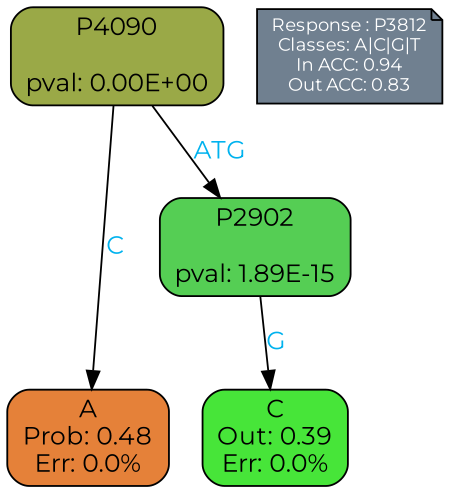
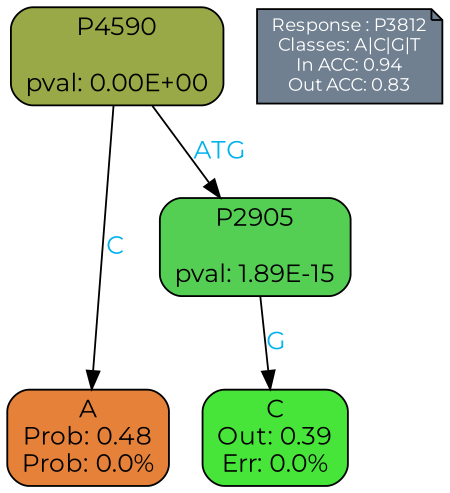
node "P4090 pval: 0.00E+00": label "P4090 pval: 0.00E+00" -> "P4590 pval: 0.00E+00"
node "P2902 pval: 1.89E-15": label "P2902 pval: 1.89E-15" -> "P2905 pval: 1.89E-15"
node "A Prob: 0.48 Err: 0.0%": label "A Prob: 0.48 Err: 0.0%" -> "A Prob: 0.48 Prob: 0.0%"
